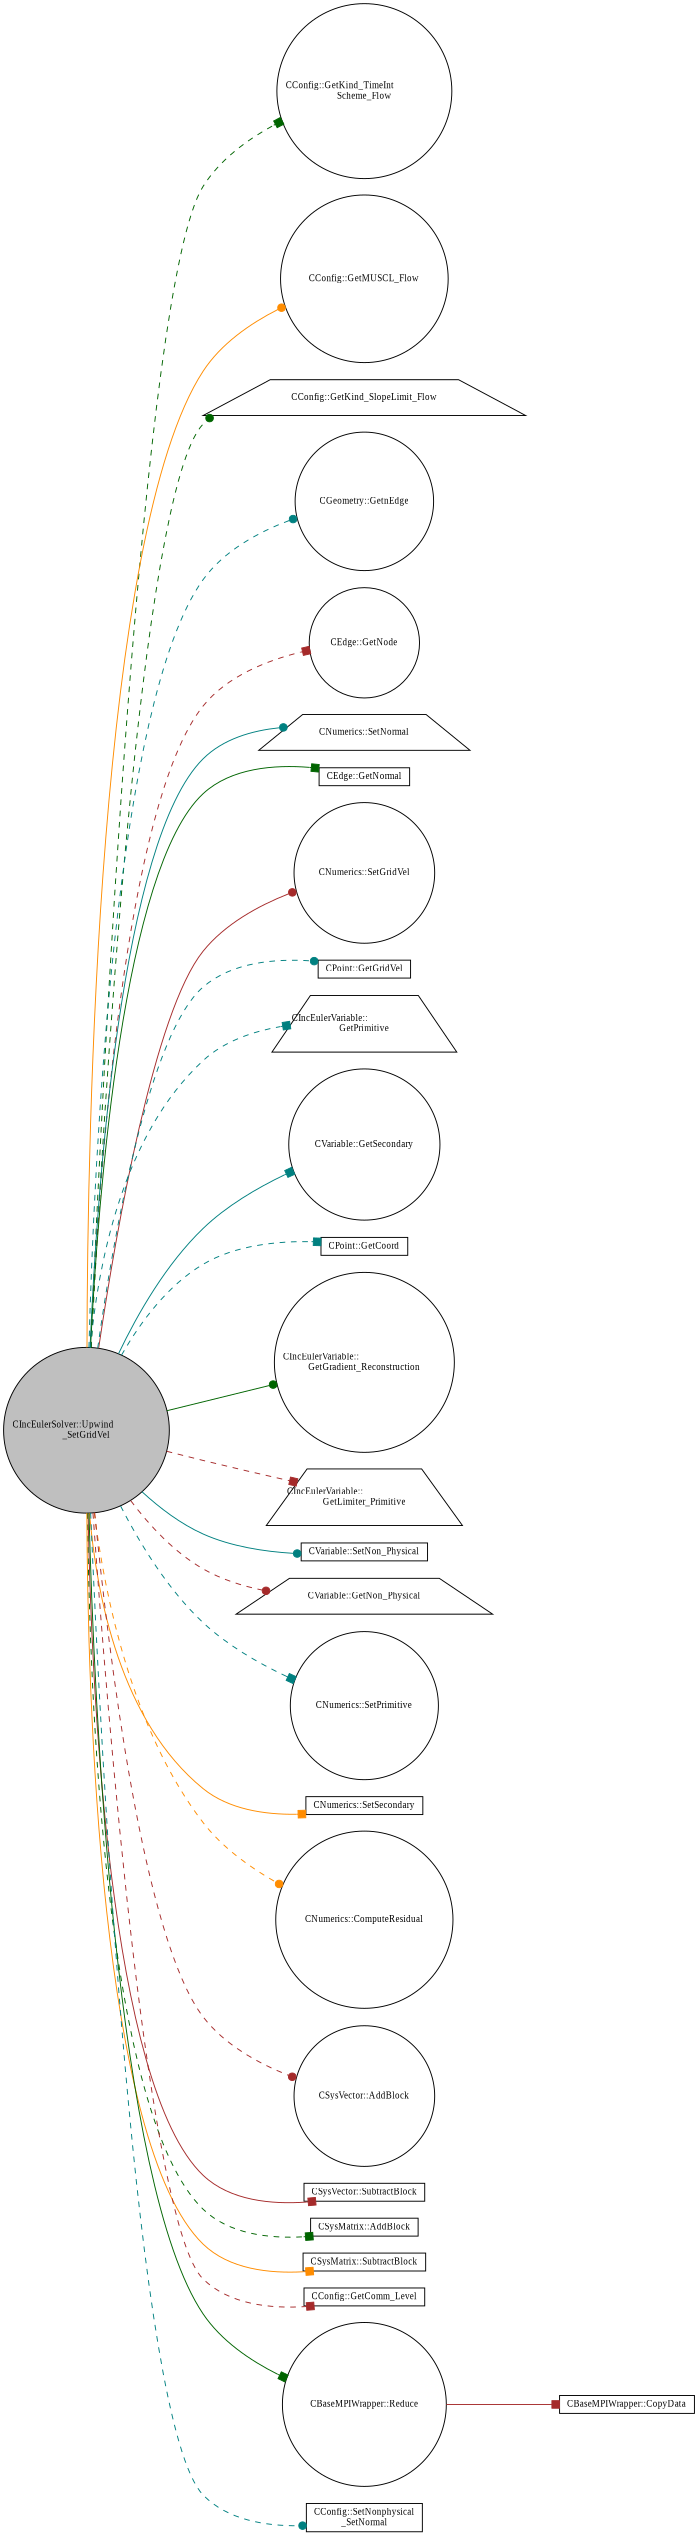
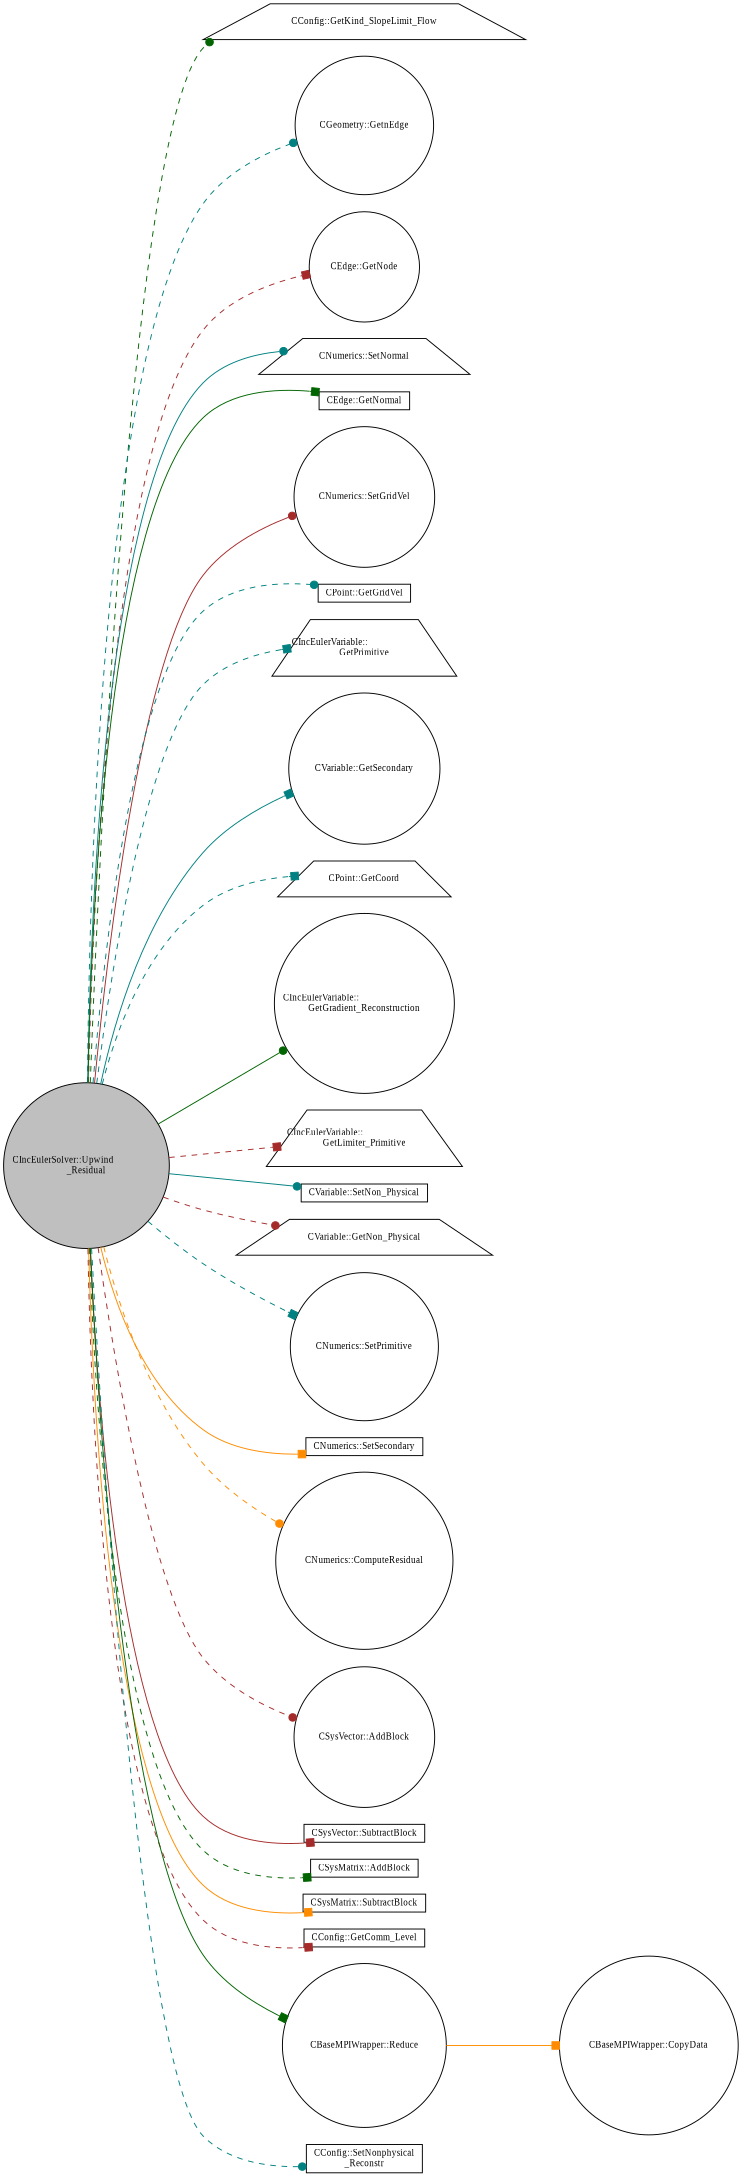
node "CConfig::GetKind_TimeInt Scheme_Flow": removed
node "CConfig::GetMUSCL_Flow": removed
node "CPoint::GetCoord": shape box -> trapezium
node "CIncEulerSolver::Upwind _SetGridVel": label "CIncEulerSolver::Upwind _SetGridVel" -> "CIncEulerSolver::Upwind _Residual"
edge "CBaseMPIWrapper::Reduce" -> "CBaseMPIWrapper::CopyData": color brown -> darkorange
node "CBaseMPIWrapper::CopyData": shape box -> circle
node "CConfig::SetNonphysical _SetNormal": label "CConfig::SetNonphysical _SetNormal" -> "CConfig::SetNonphysical _Reconstr"
